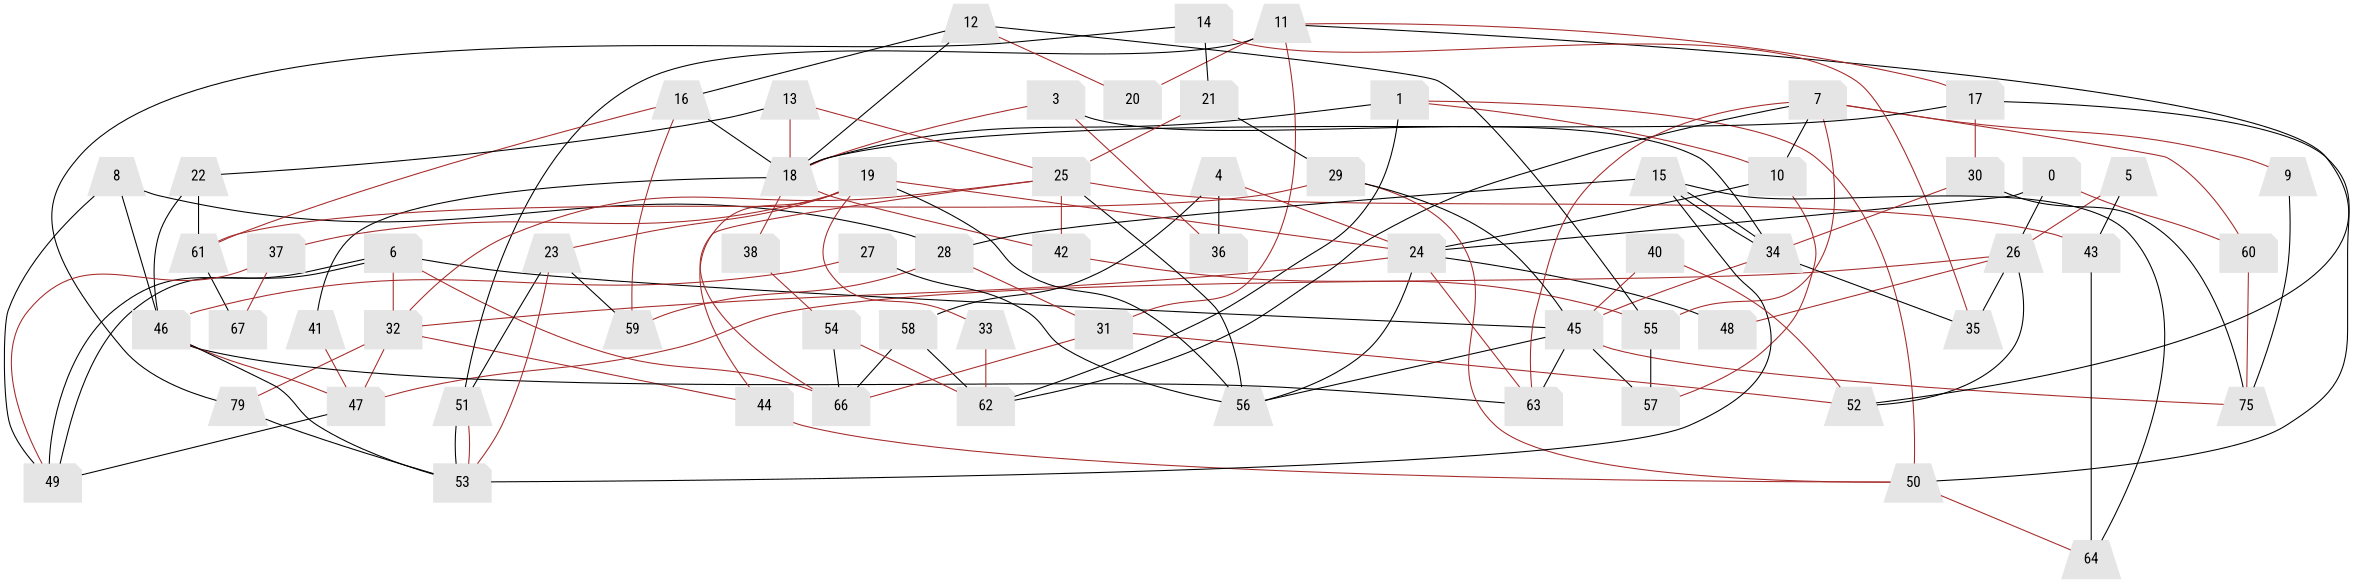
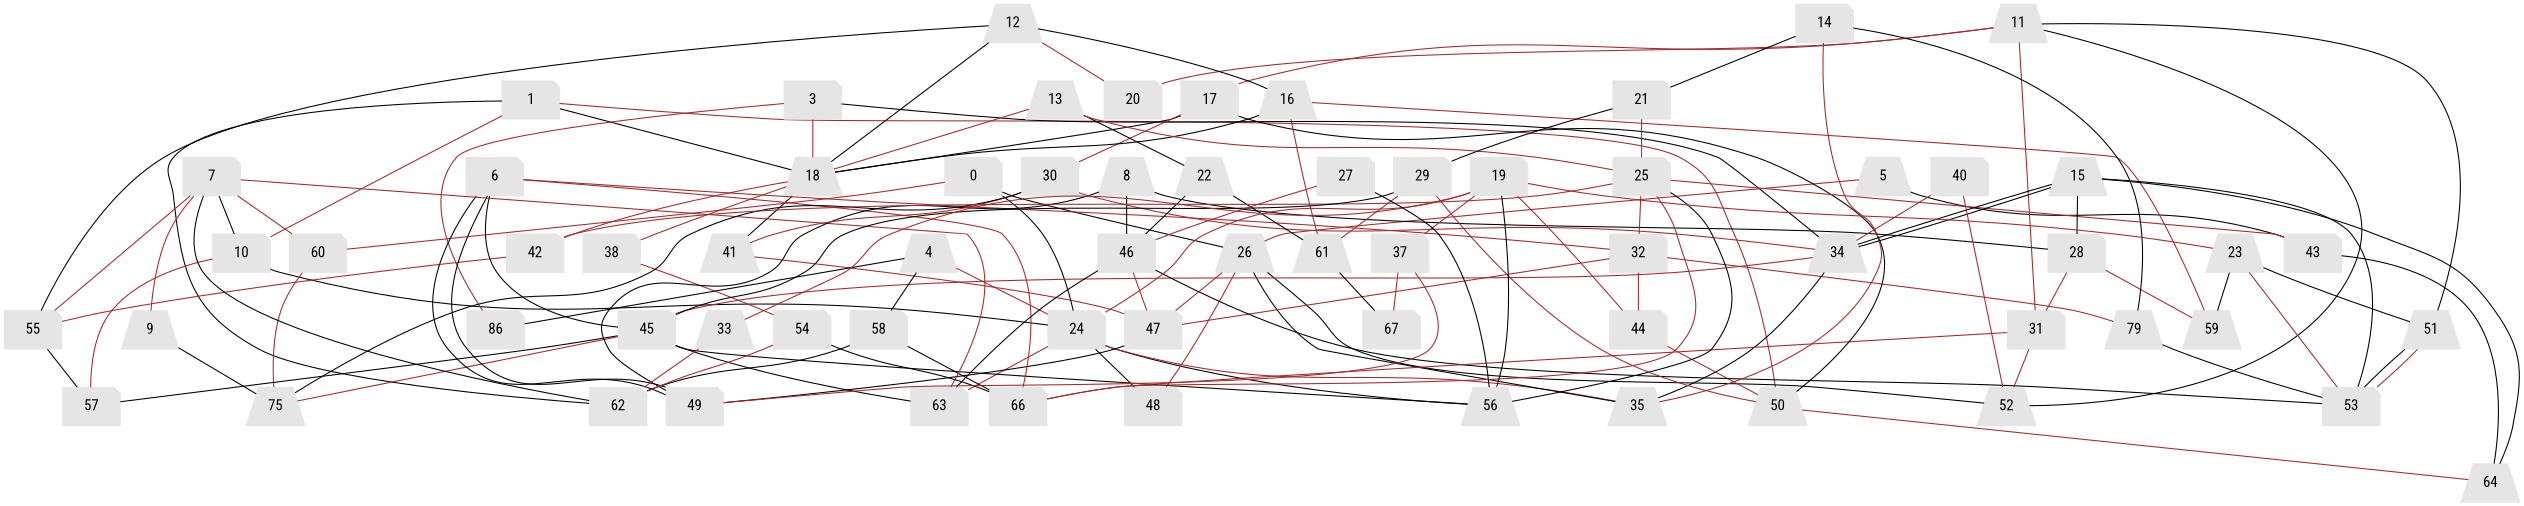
edge "30" -- "41": added
node "36": label "36" -> "86"
edge "40" -- "45": now "40" -- "34"
edge "24" -- "32": now "24" -- "35"
